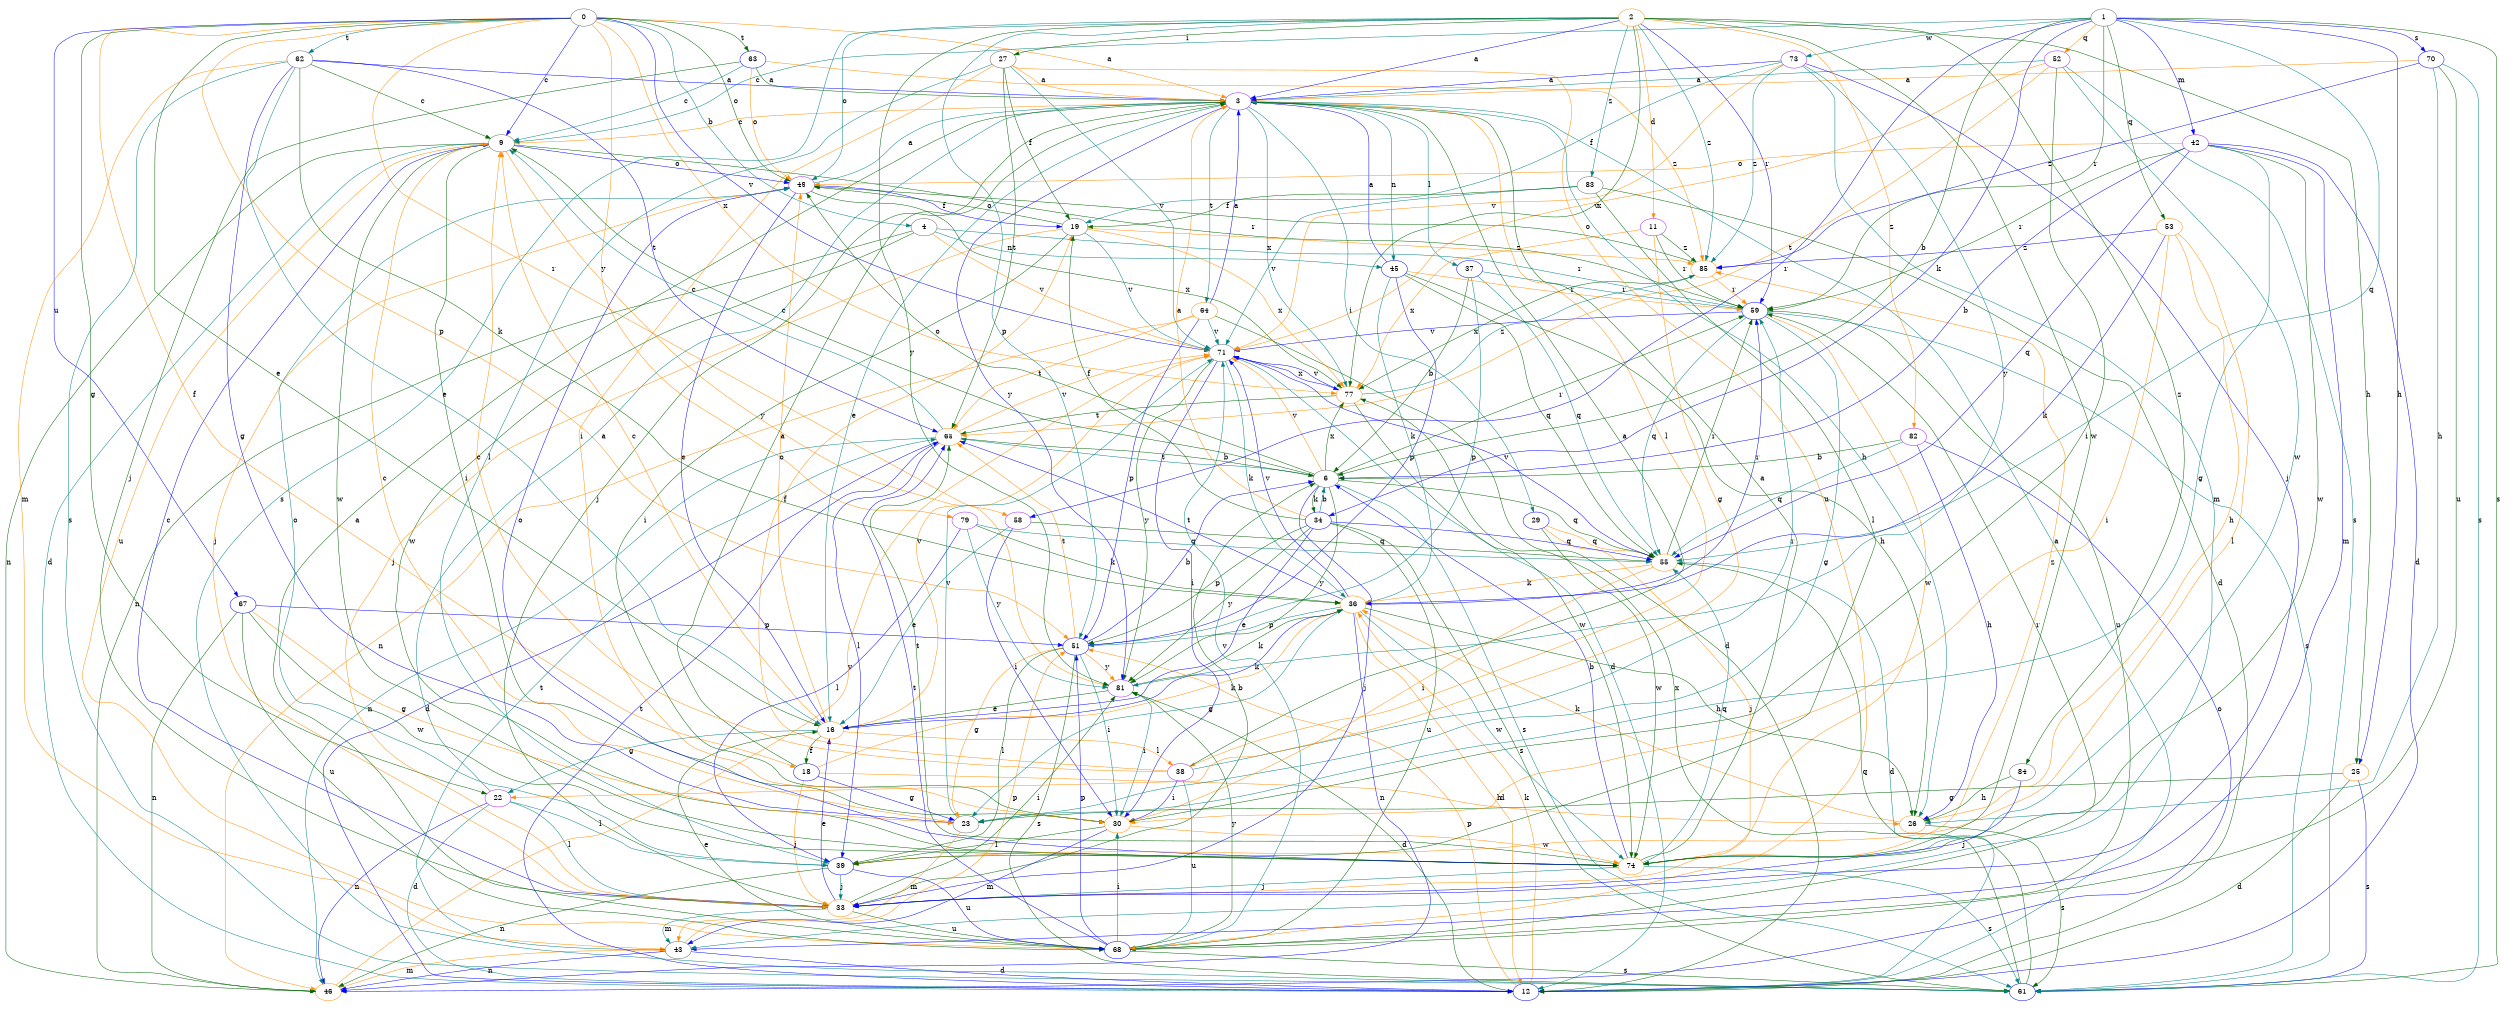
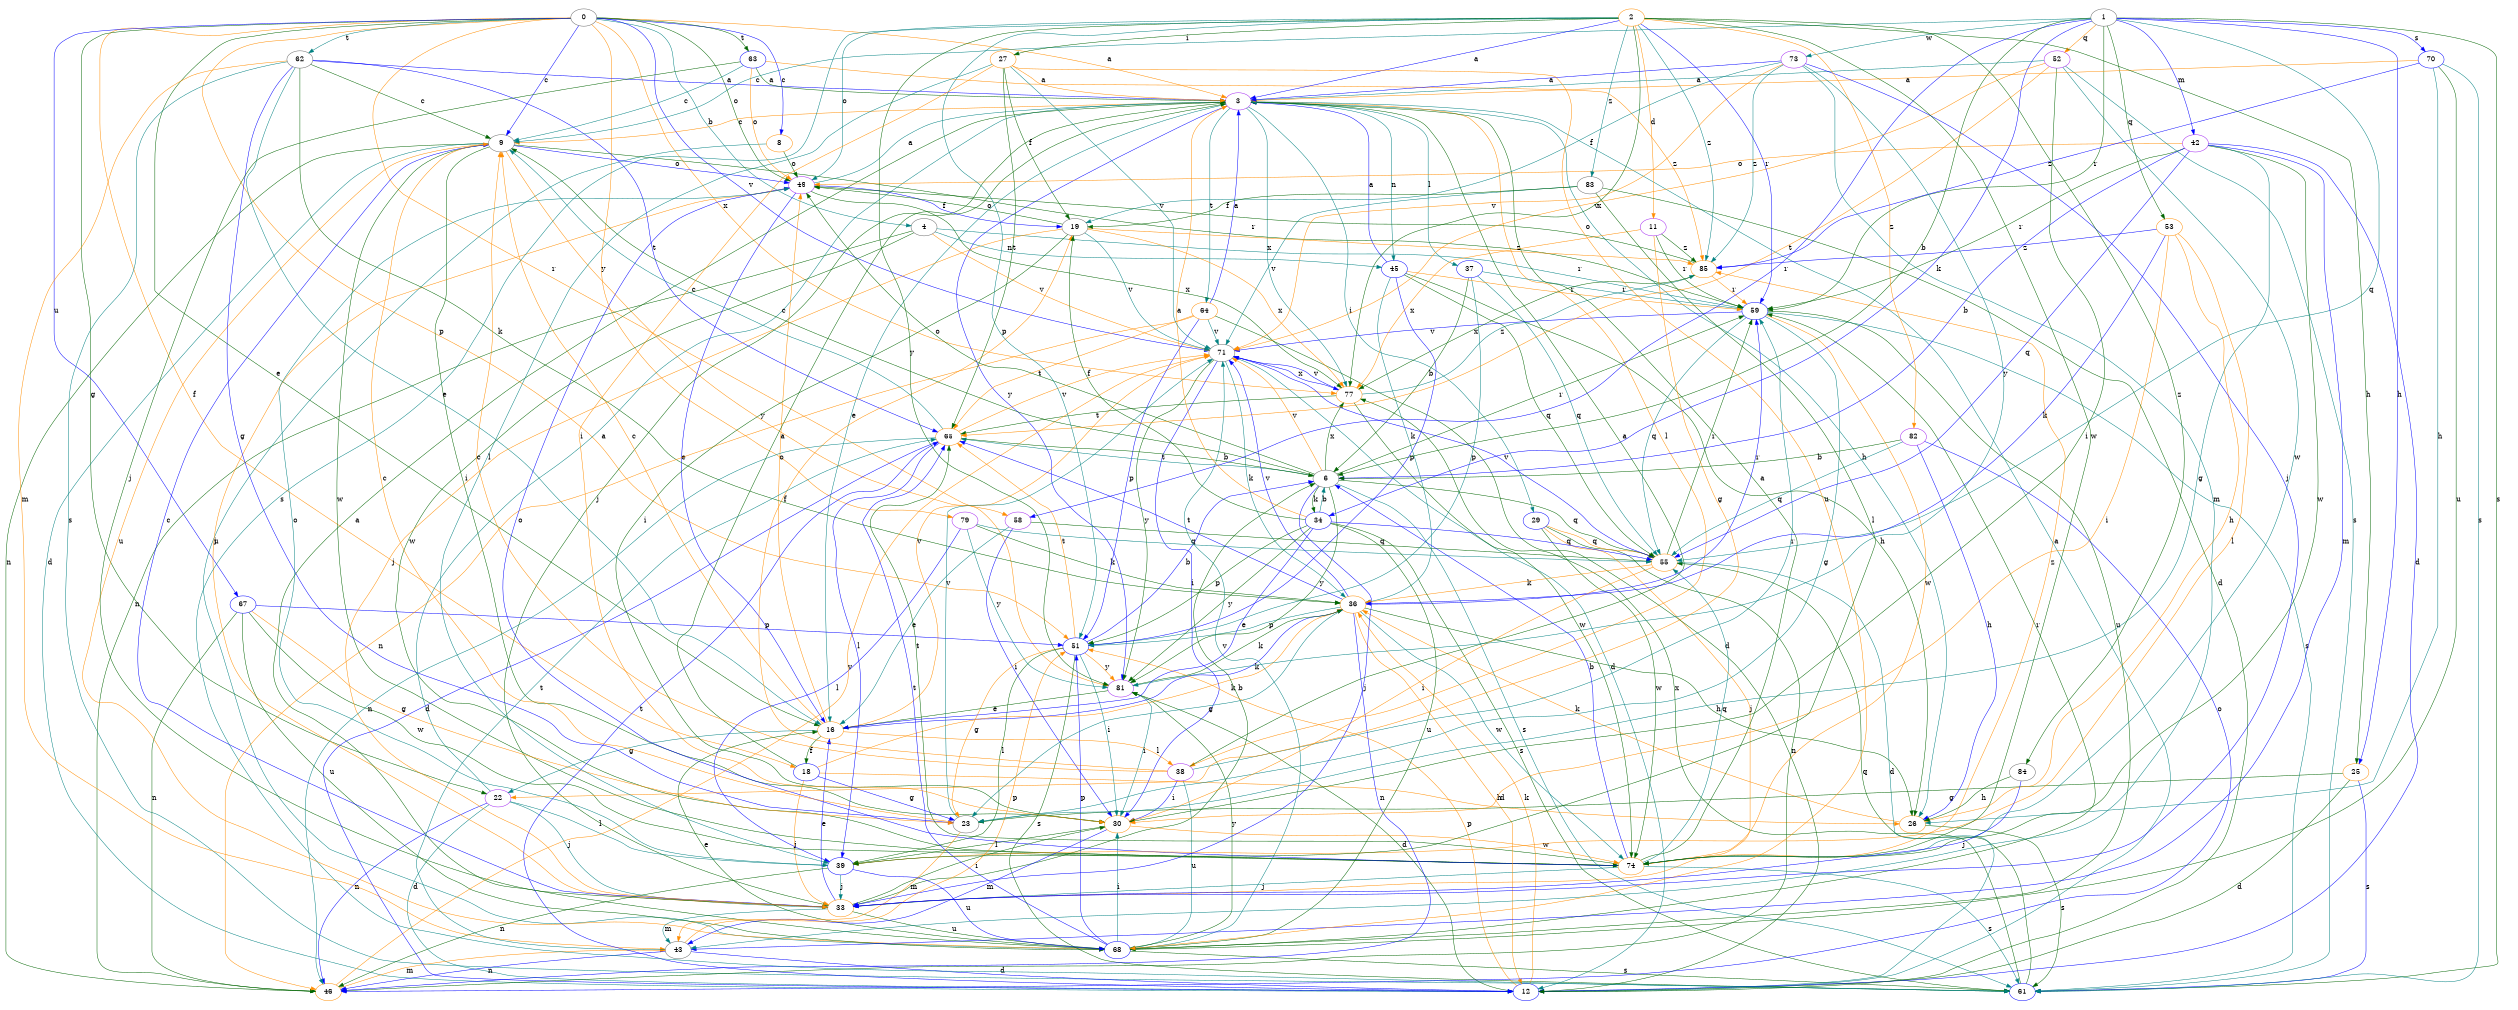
node "27": color gray40 -> darkorange
node "8": added
edge "33" -> "81": now "33" -> "30"
edge "22" -> "33": label "l" -> "j"
edge "29" -> "46": added, label "n"
